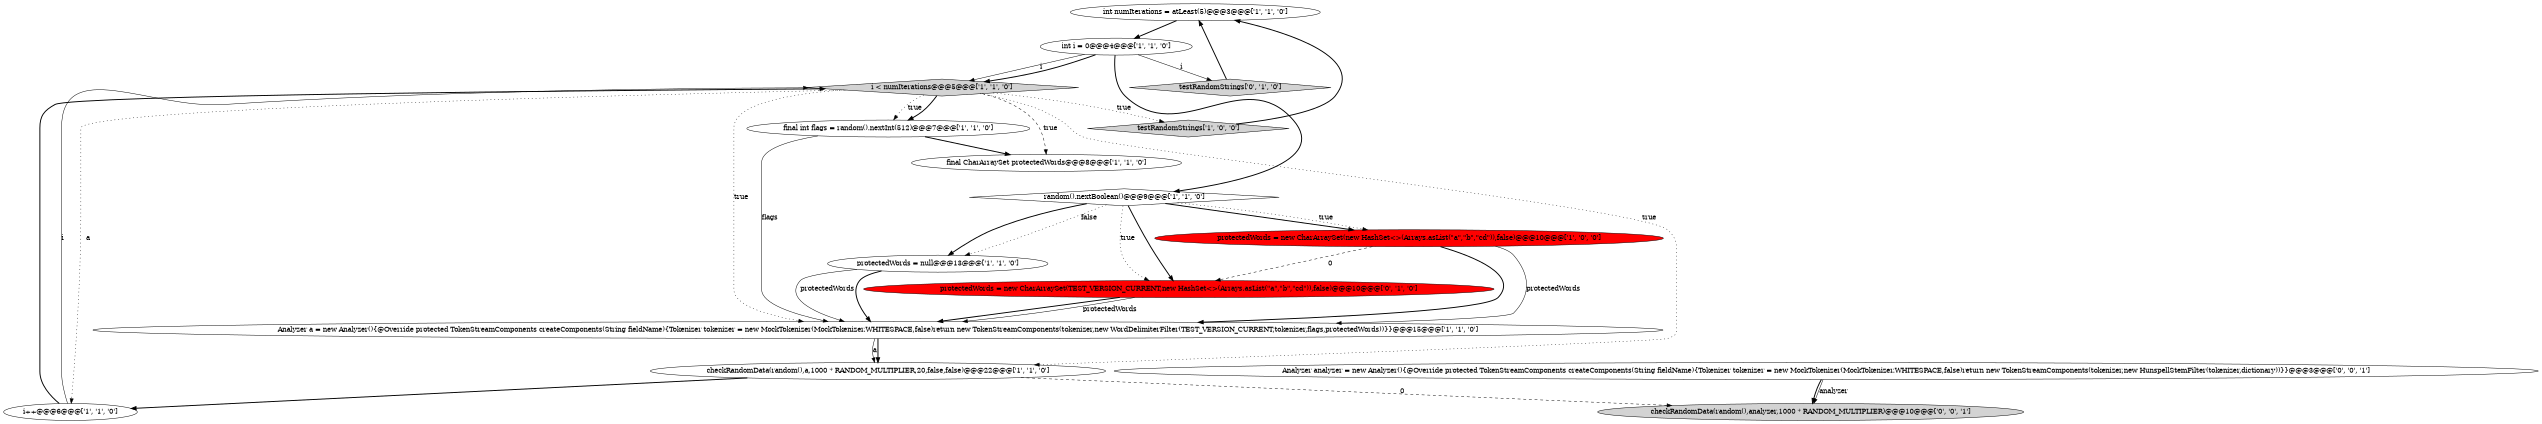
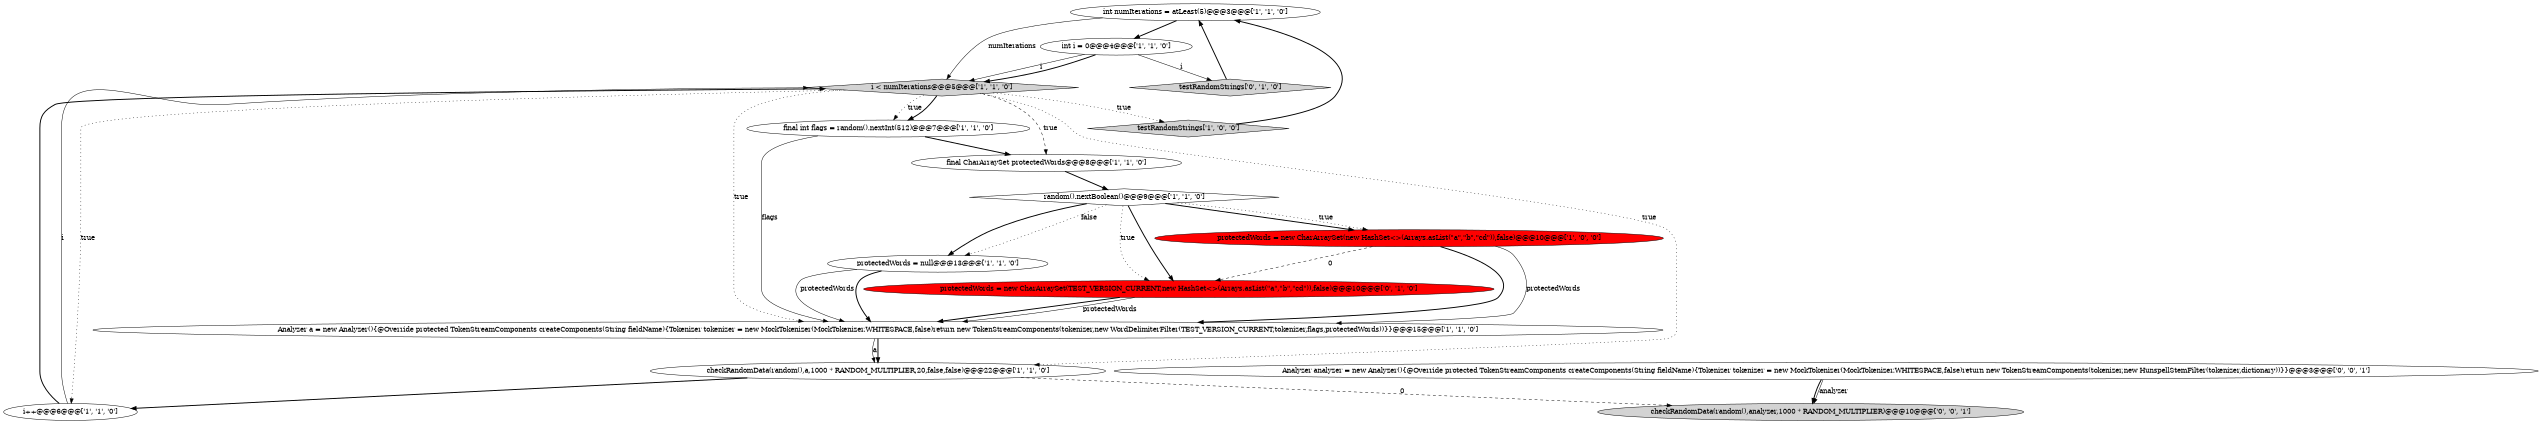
edge "int numIterations = atLeast(5)@@@3@@@['1', '1', '0']" -> "i < numIterations@@@5@@@['1', '1', '0']": added, label "numIterations"
edge "int i = 0@@@4@@@['1', '1', '0']" -> "random().nextBoolean()@@@9@@@['1', '1', '0']": now "final CharArraySet protectedWords@@@8@@@['1', '1', '0']" -> "random().nextBoolean()@@@9@@@['1', '1', '0']"
edge "i < numIterations@@@5@@@['1', '1', '0']" -> "i++@@@6@@@['1', '1', '0']": label "a" -> "true"
